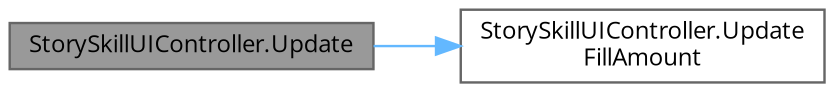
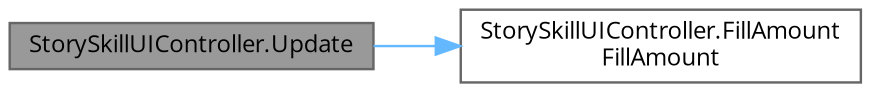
node "StorySkillUIController.Update FillAmount": label "StorySkillUIController.Update FillAmount" -> "StorySkillUIController.FillAmount FillAmount"
